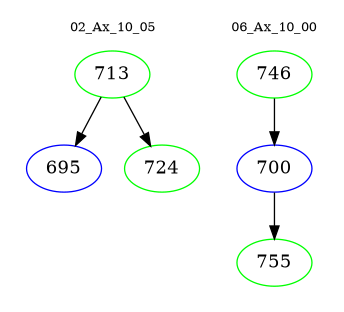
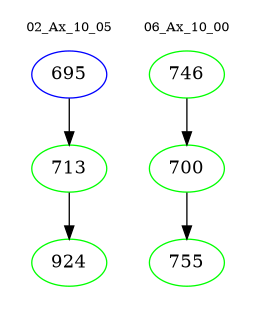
edge "713" -> "695": reversed
node "724": label "724" -> "924"
node "700": color blue -> green
